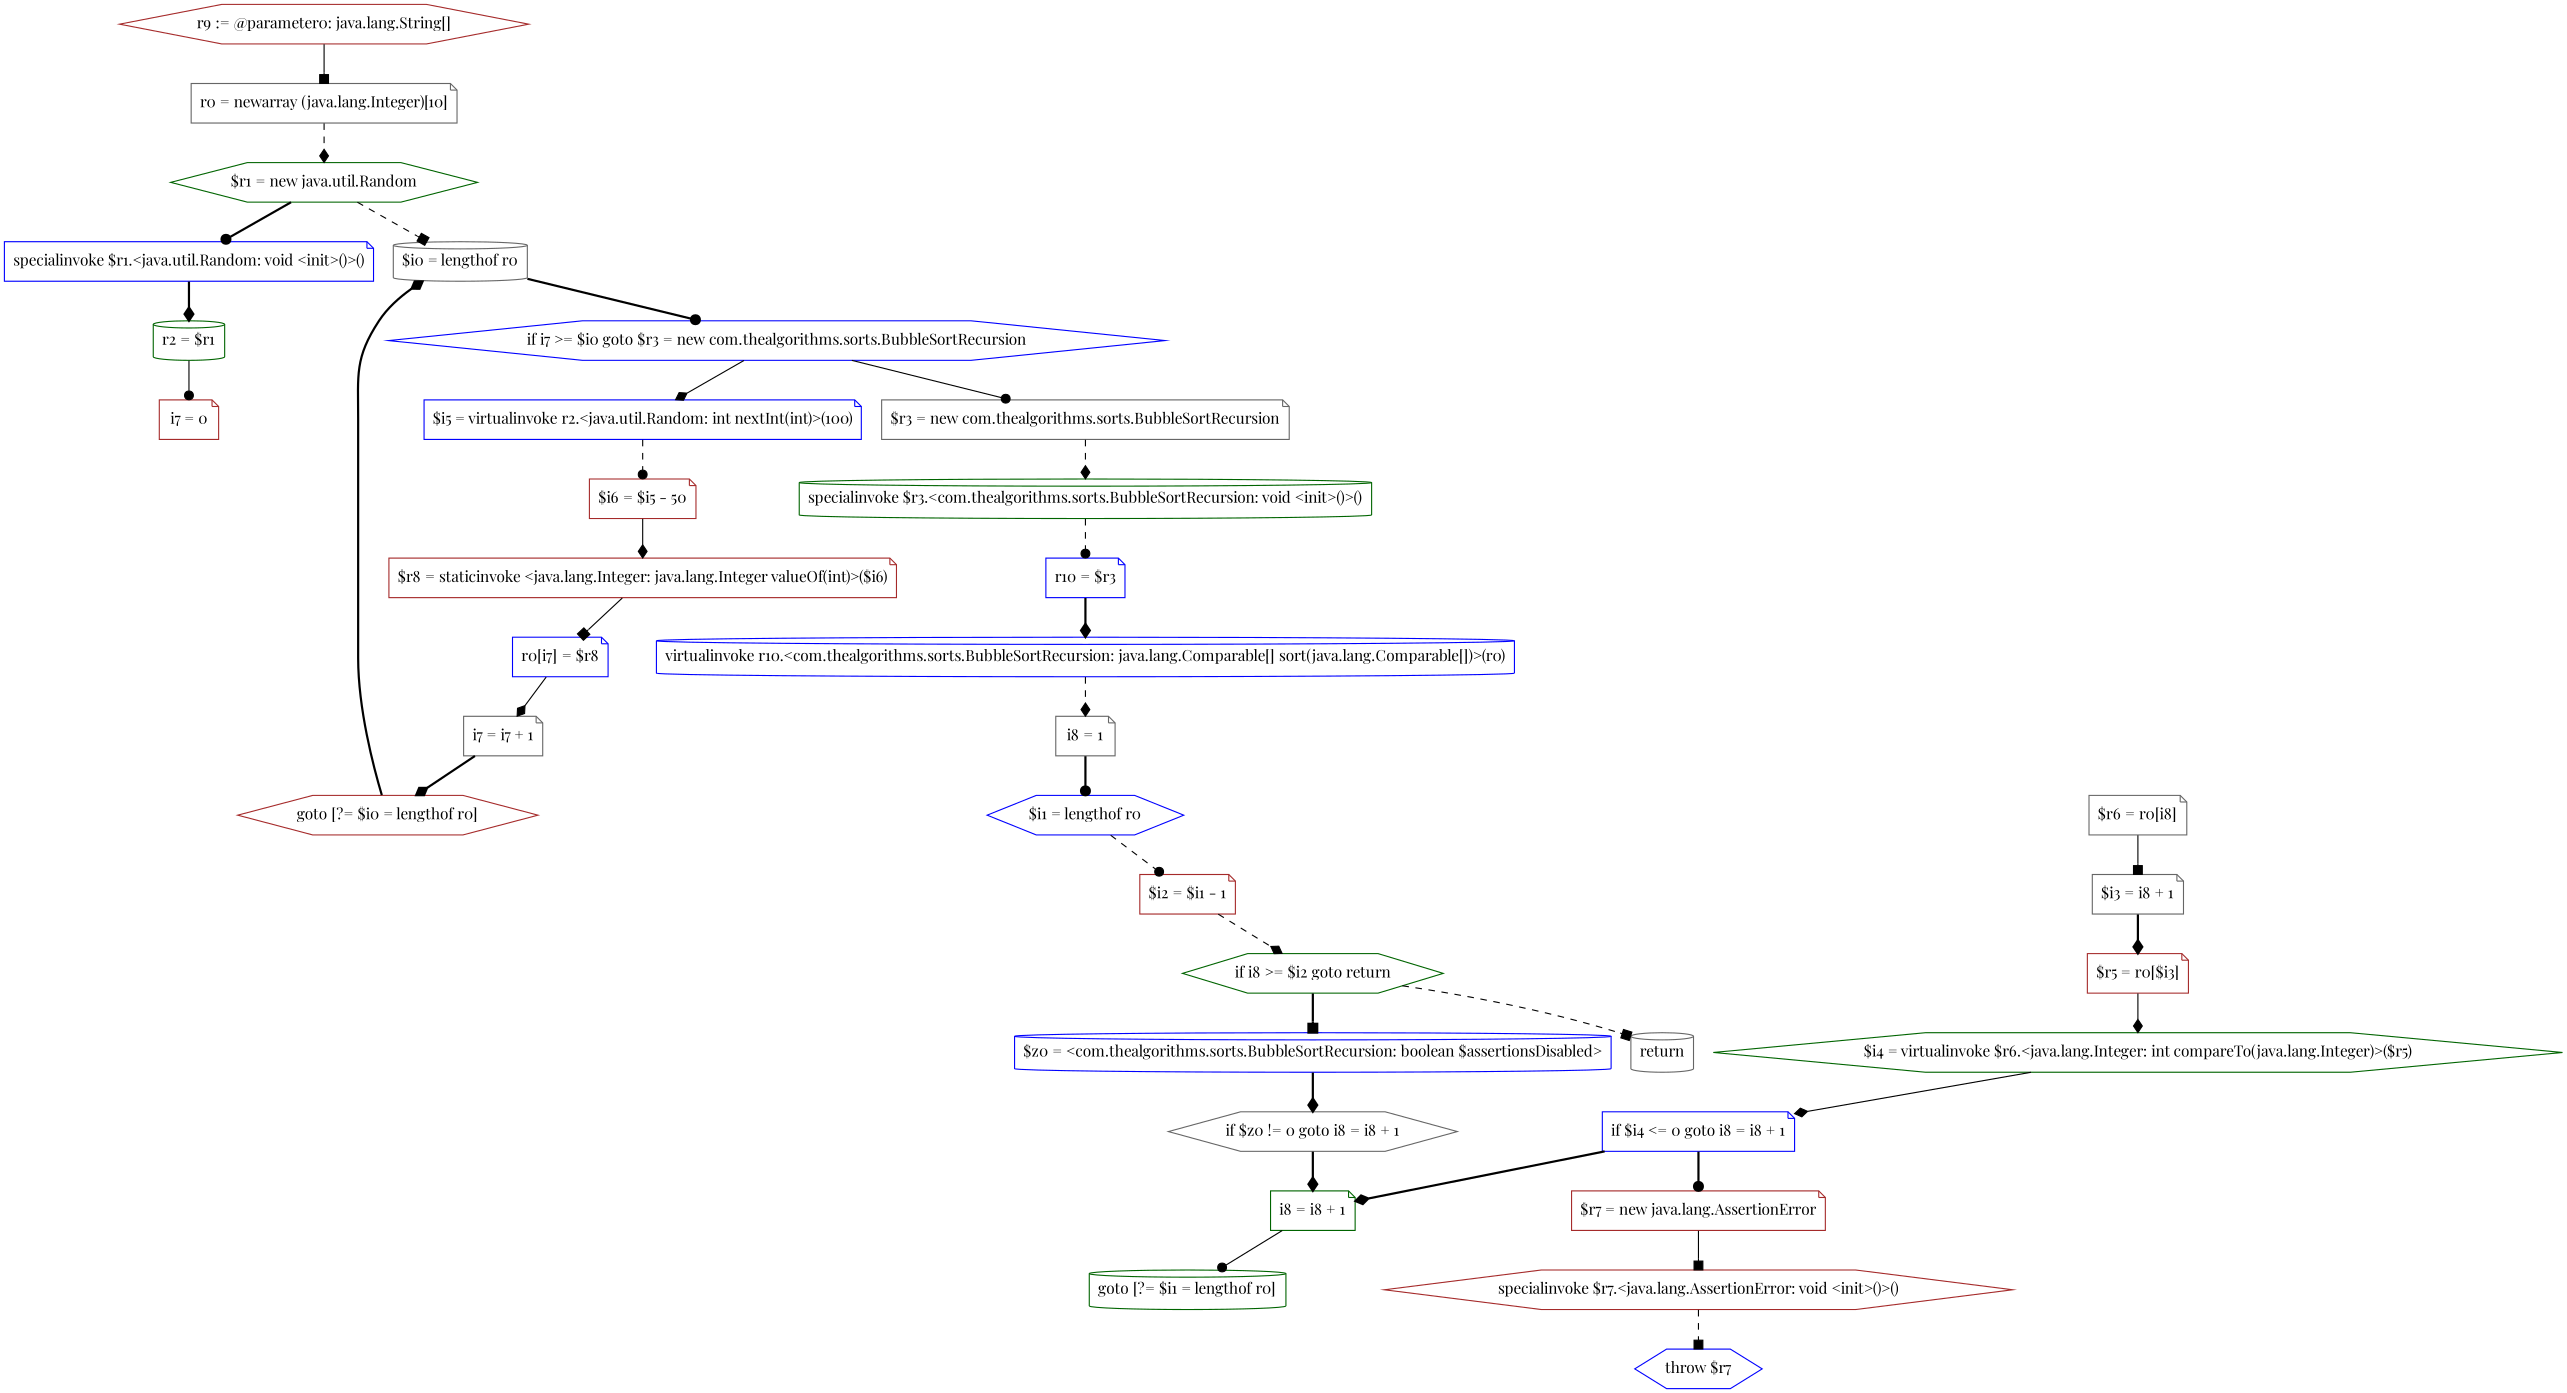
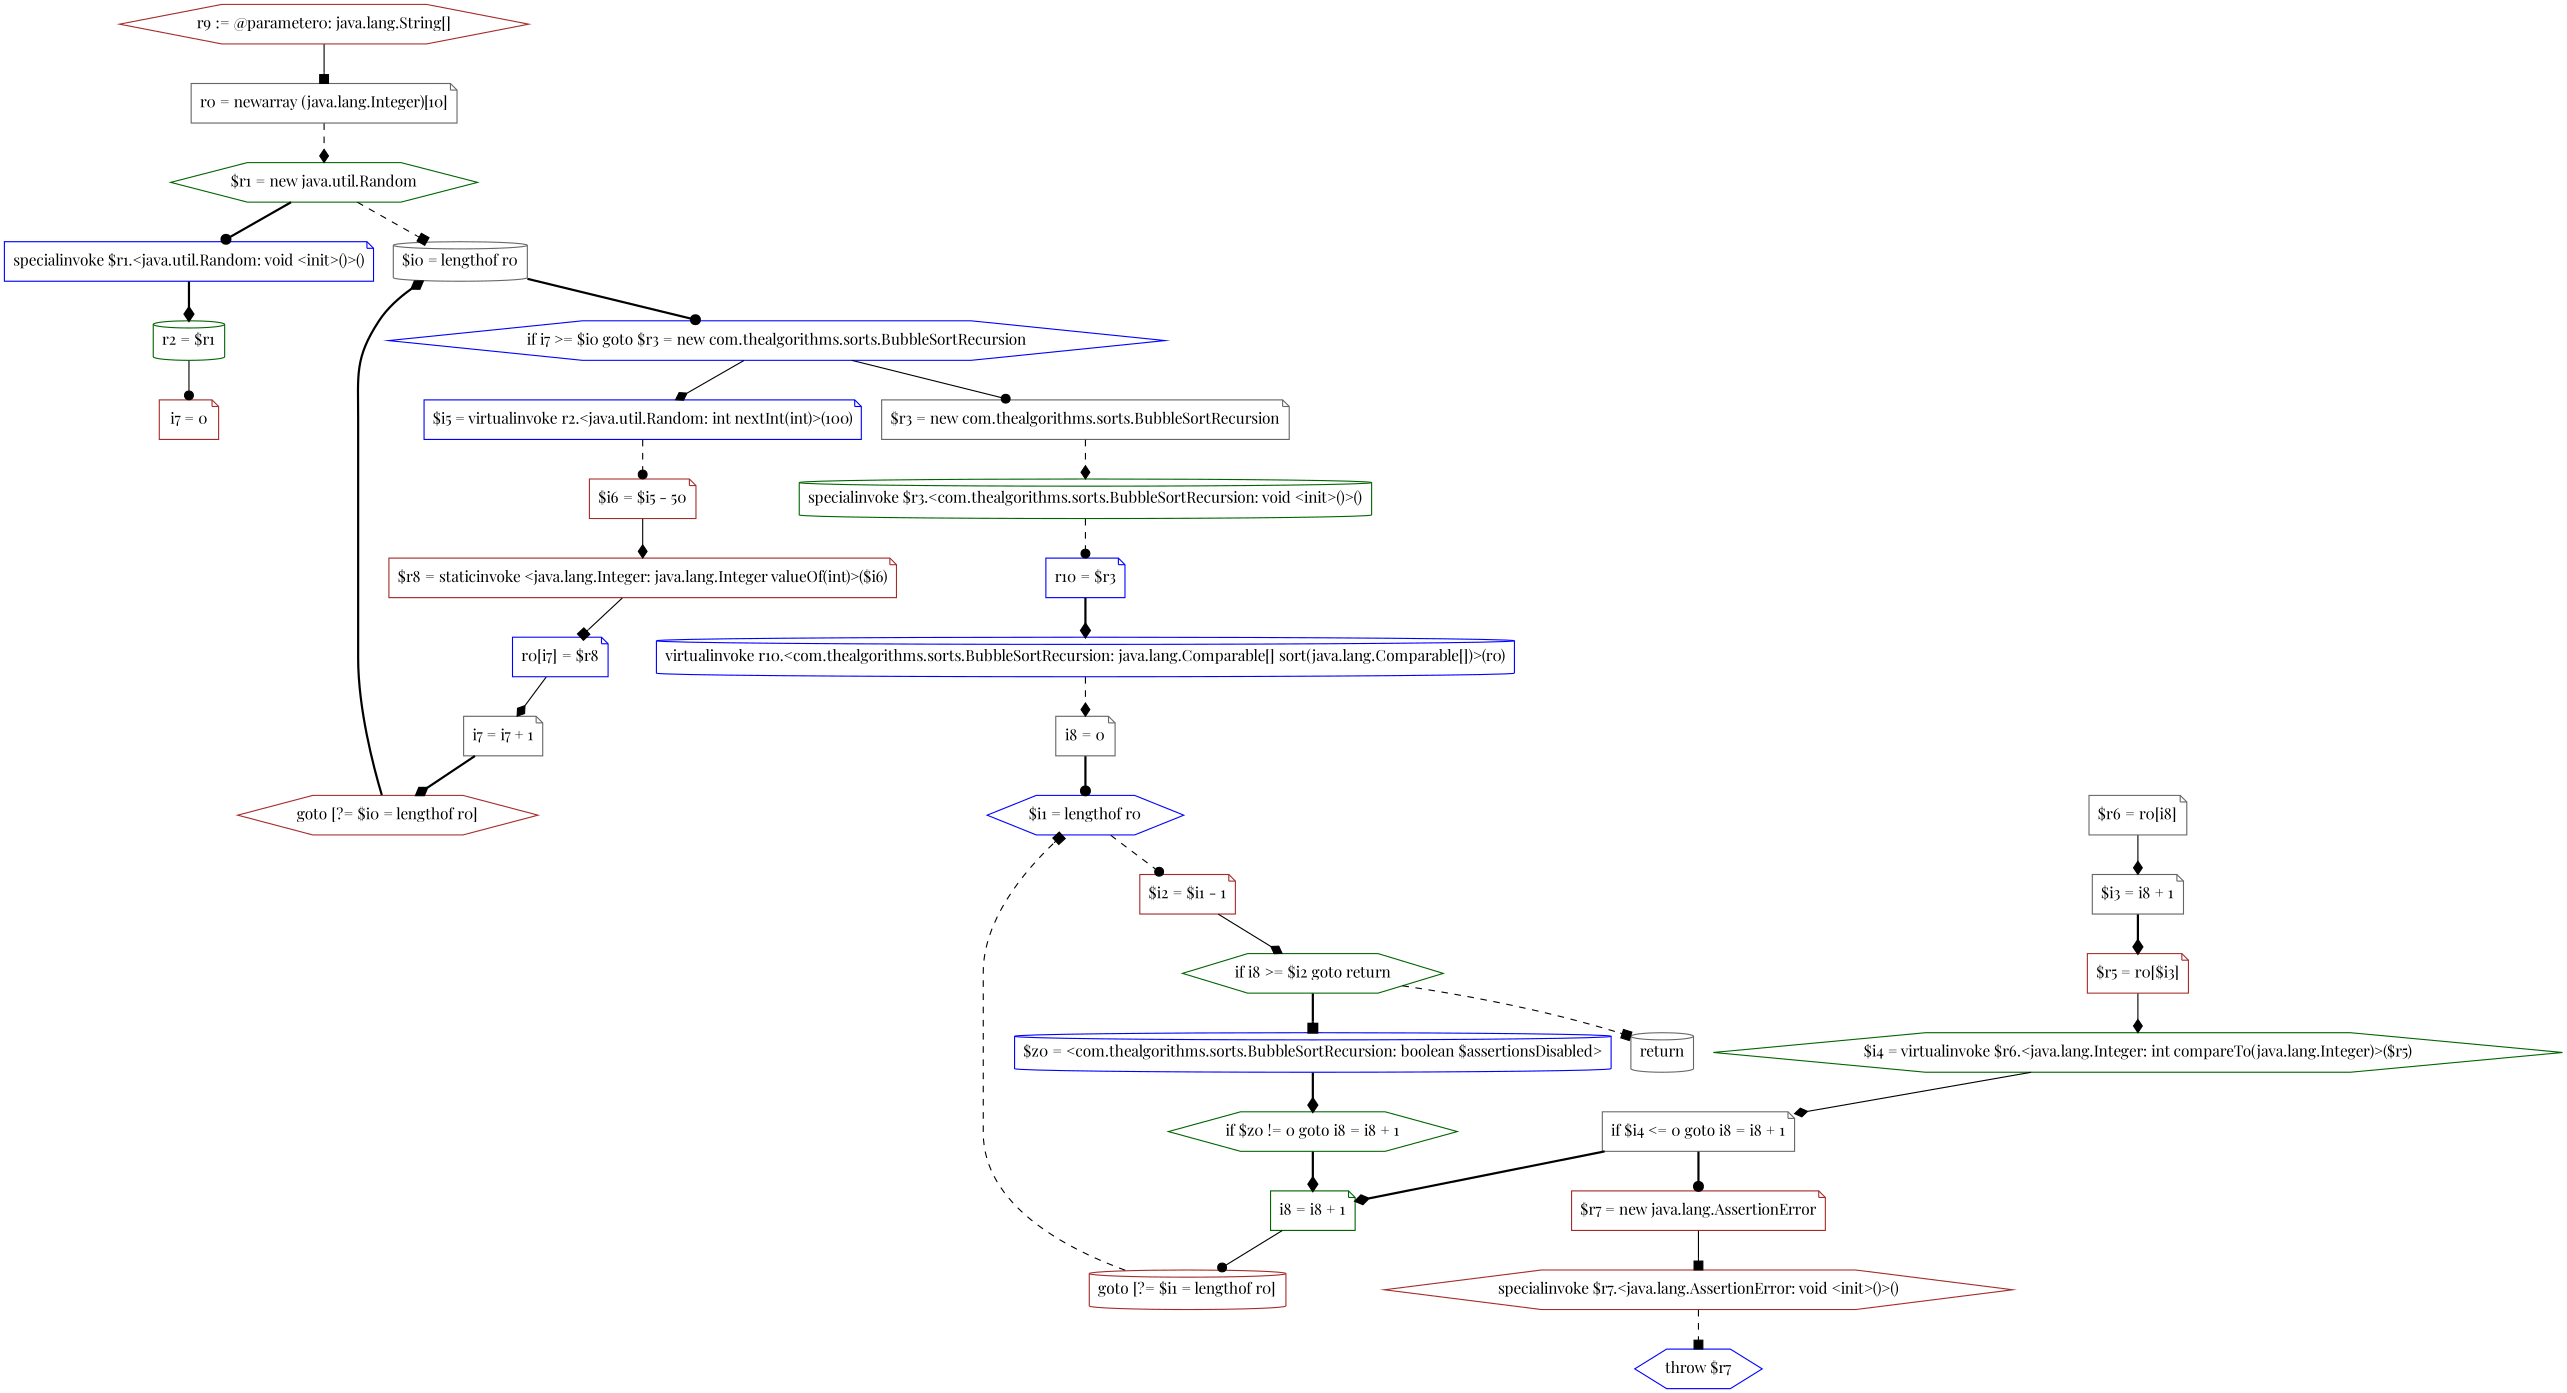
node "i8 = 1": label "i8 = 1" -> "i8 = 0"
edge "$r6 = r0[i8]" -> "$i3 = i8 + 1": arrowhead box -> diamond
edge "$i2 = $i1 - 1" -> "if i8 >= $i2 goto return": style dashed -> solid
edge "goto [?= $i1 = lengthof r0]" -> "$i1 = lengthof r0": added
node "if $z0 != 0 goto i8 = i8 + 1": color gray40 -> darkgreen
node "if $i4 <= 0 goto i8 = i8 + 1": color blue -> gray40
node "goto [?= $i1 = lengthof r0]": color darkgreen -> brown
